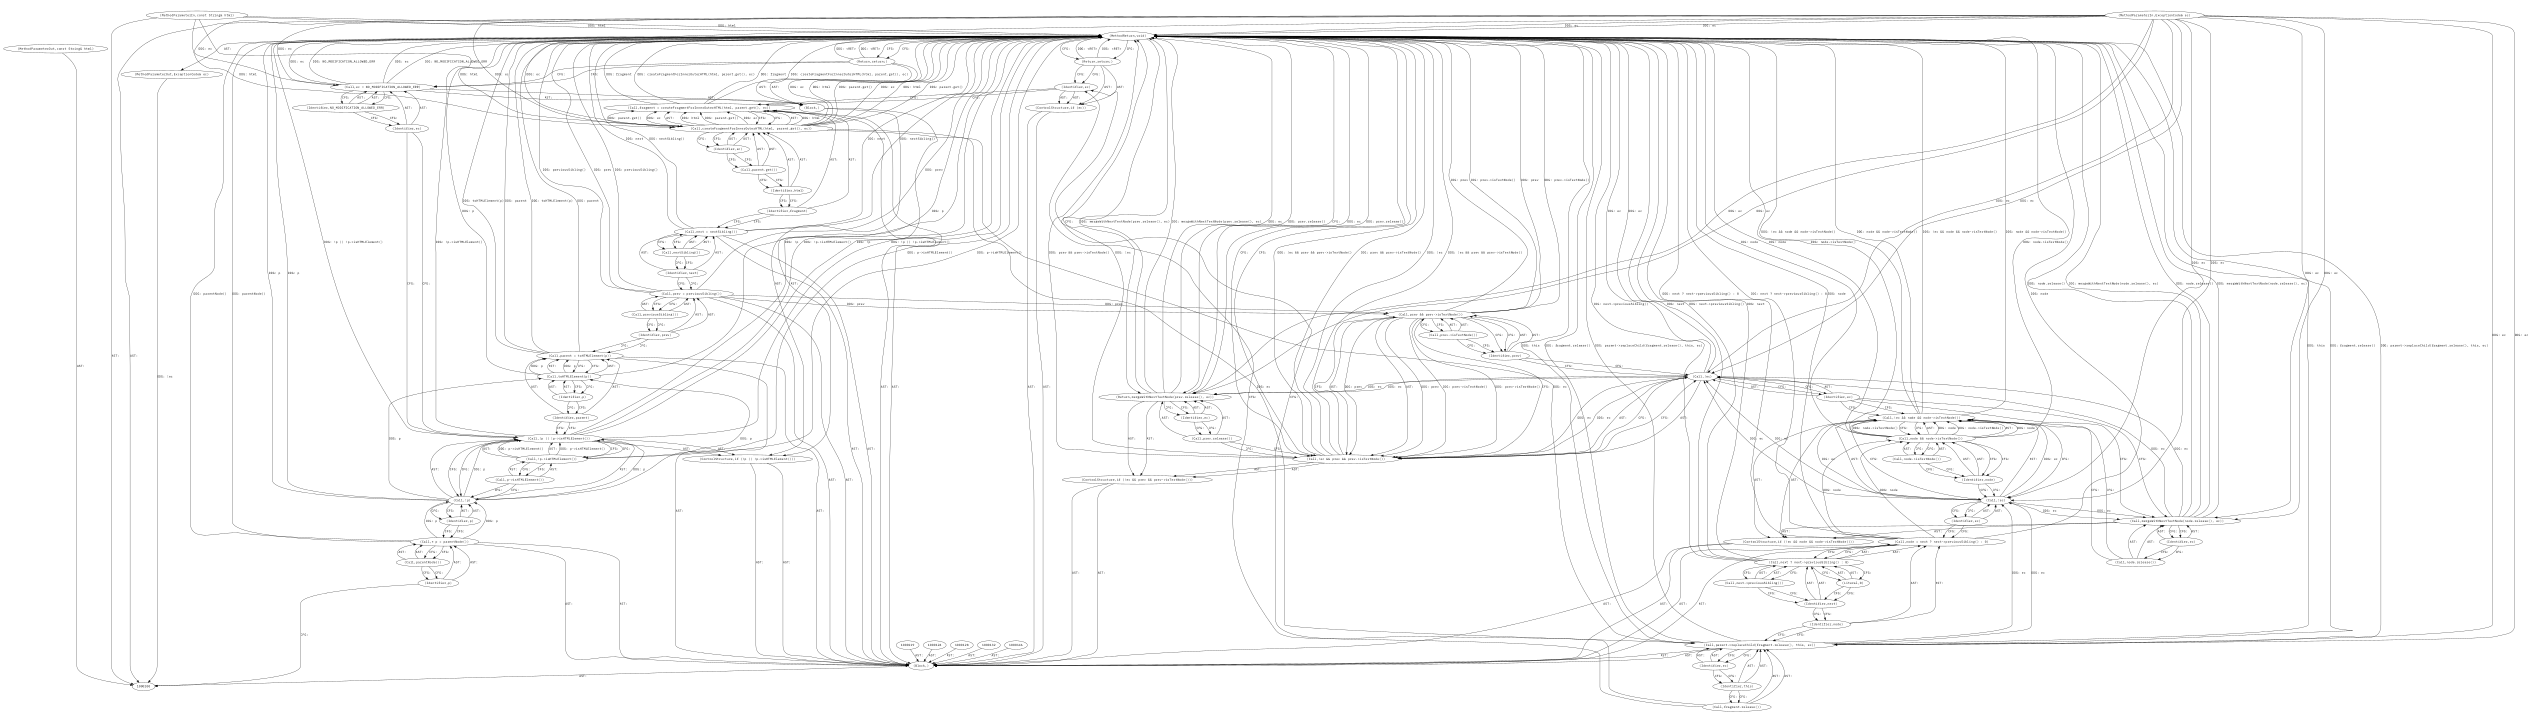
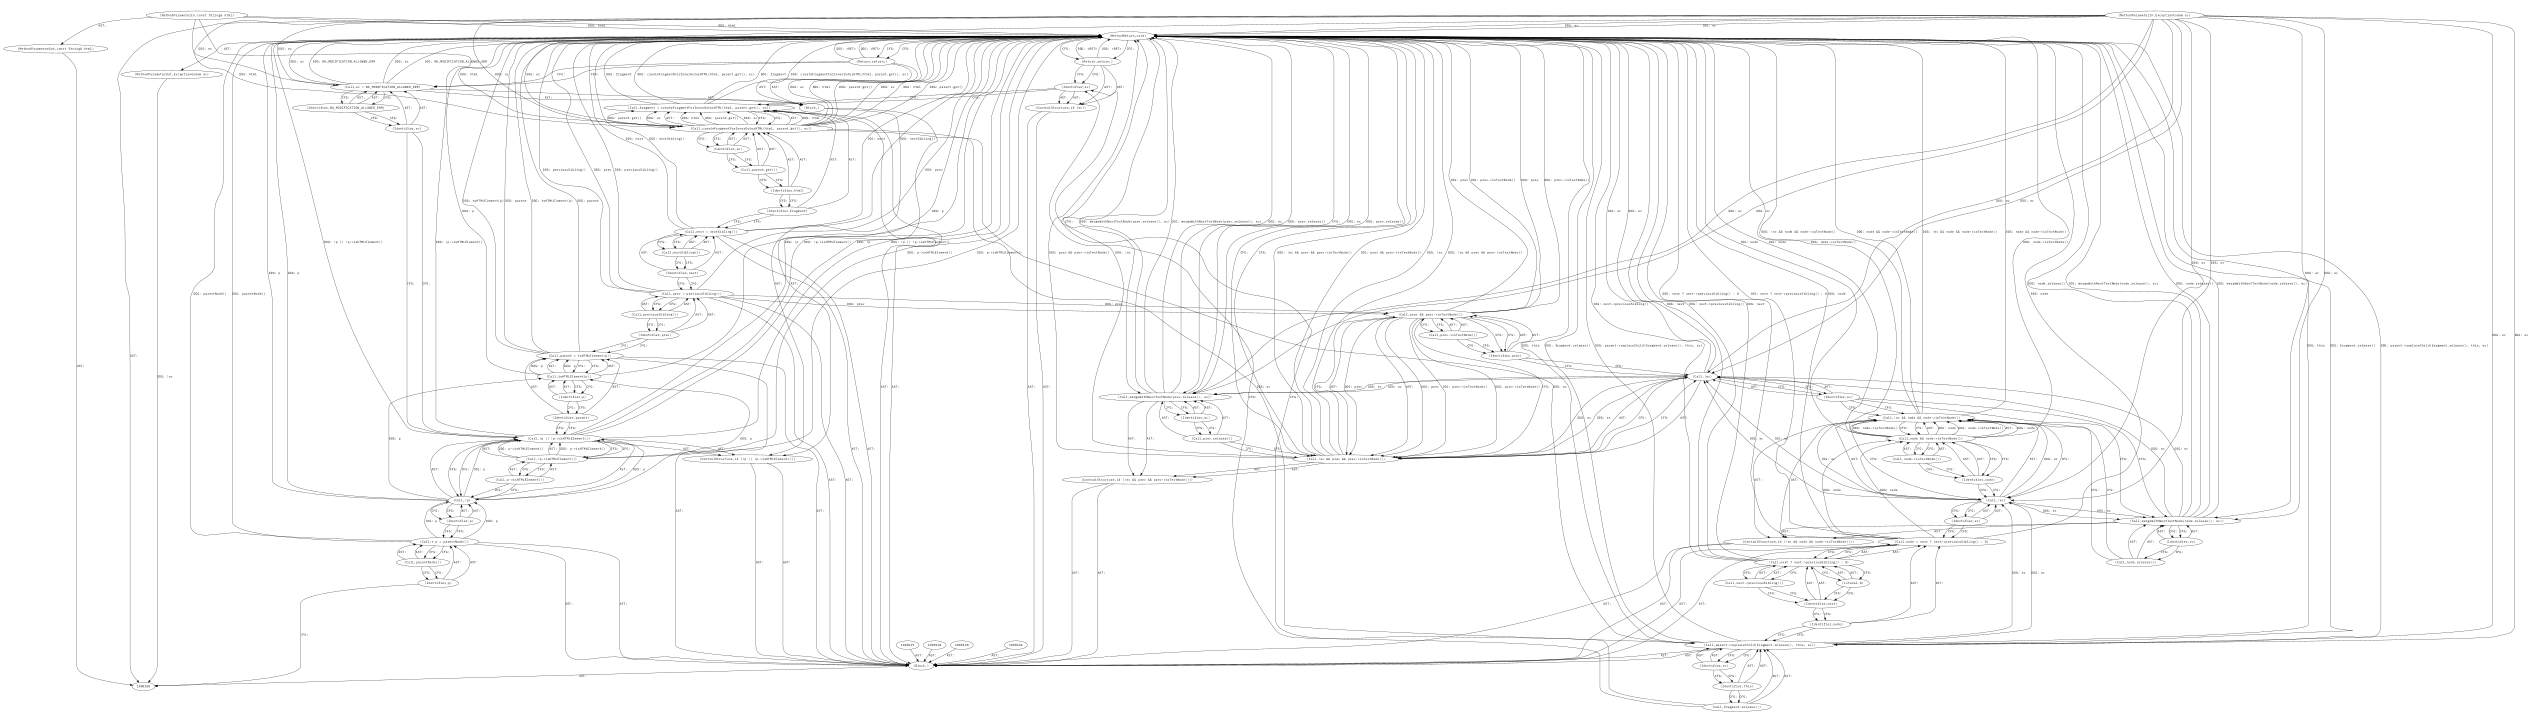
edge "(MethodParameterIn,const String& html)" -> "1000100": now "(MethodParameterIn,const String& html)" -> "(MethodParameterOut,const String& html)"
node "(Return,mergeWithNextTextNode(prev.release(), ec))": label "(Return,mergeWithNextTextNode(prev.release(), ec))" -> "(Call,mergeWithNextTextNode(prev.release(), ec))"
node "1000132": removed
